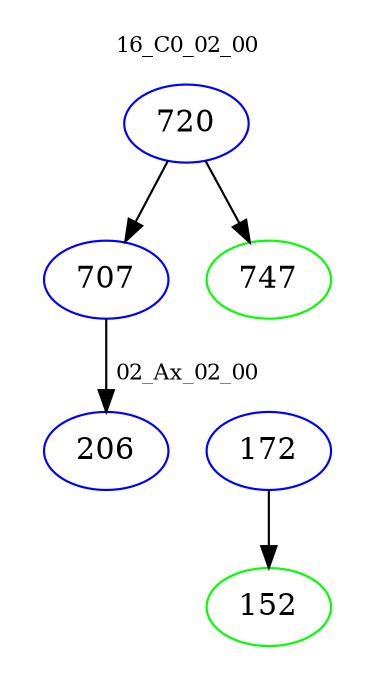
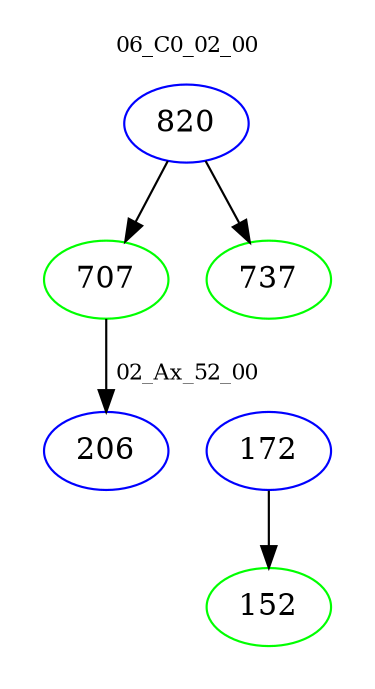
cluster "16_C0_02_00": label "16_C0_02_00" -> "06_C0_02_00"
node "720": label "720" -> "820"
node "707": color blue -> green
node "747": label "747" -> "737"
cluster "02_Ax_02_00": label "02_Ax_02_00" -> "02_Ax_52_00"
